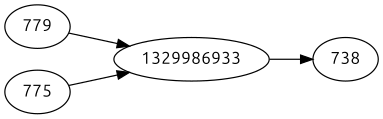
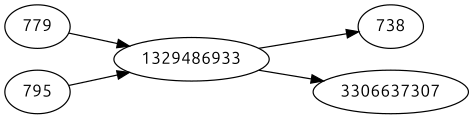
node "1329986933": label "1329986933" -> "1329486933"
node "775": label "775" -> "795"
node "3306637307": added
